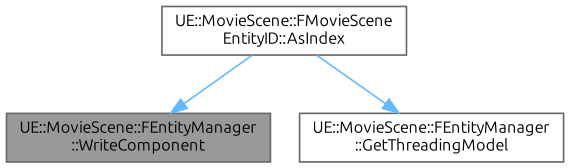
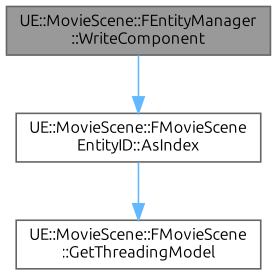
edge "UE::MovieScene::FMovieScene EntityID::AsIndex" -> "UE::MovieScene::FEntityManager ::WriteComponent": reversed
node "UE::MovieScene::FEntityManager ::GetThreadingModel": label "UE::MovieScene::FEntityManager ::GetThreadingModel" -> "UE::MovieScene::FMovieScene ::GetThreadingModel"
